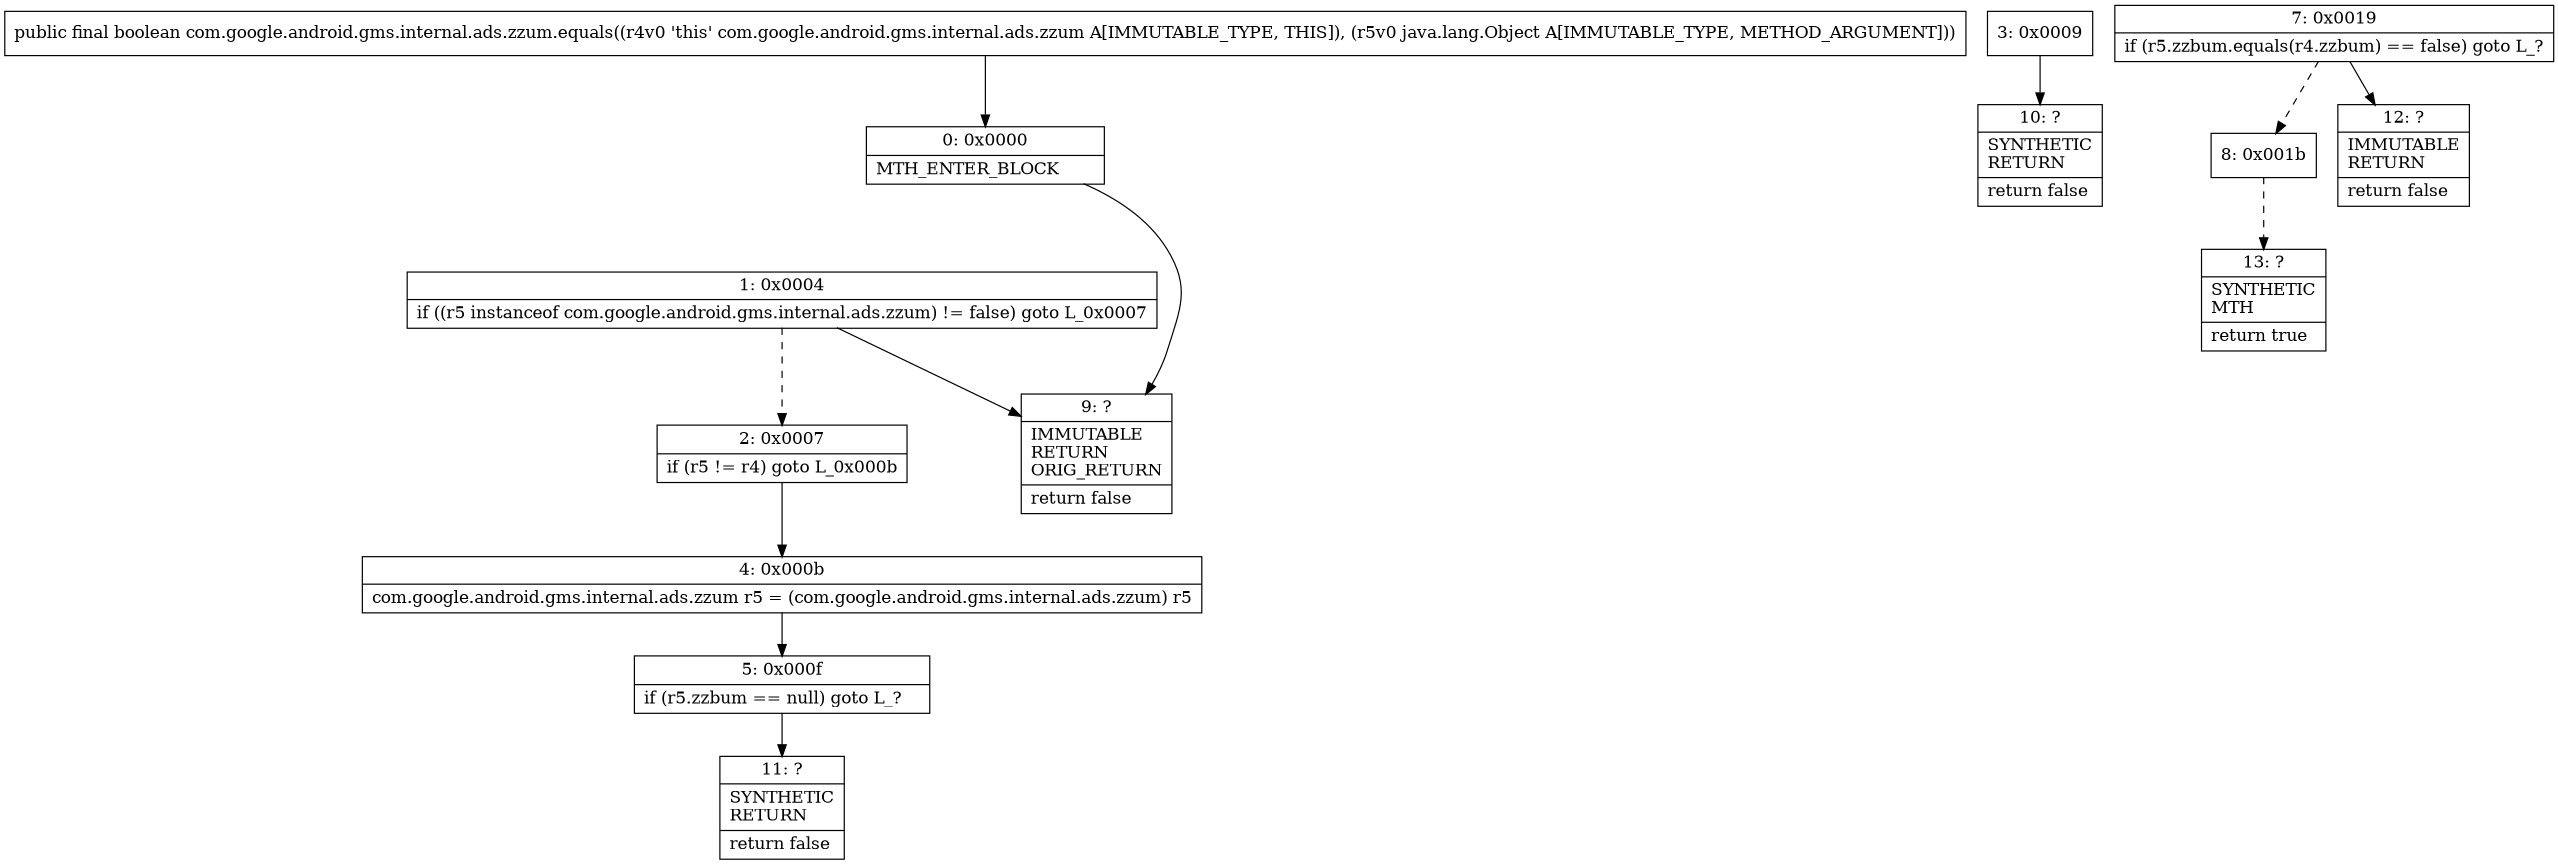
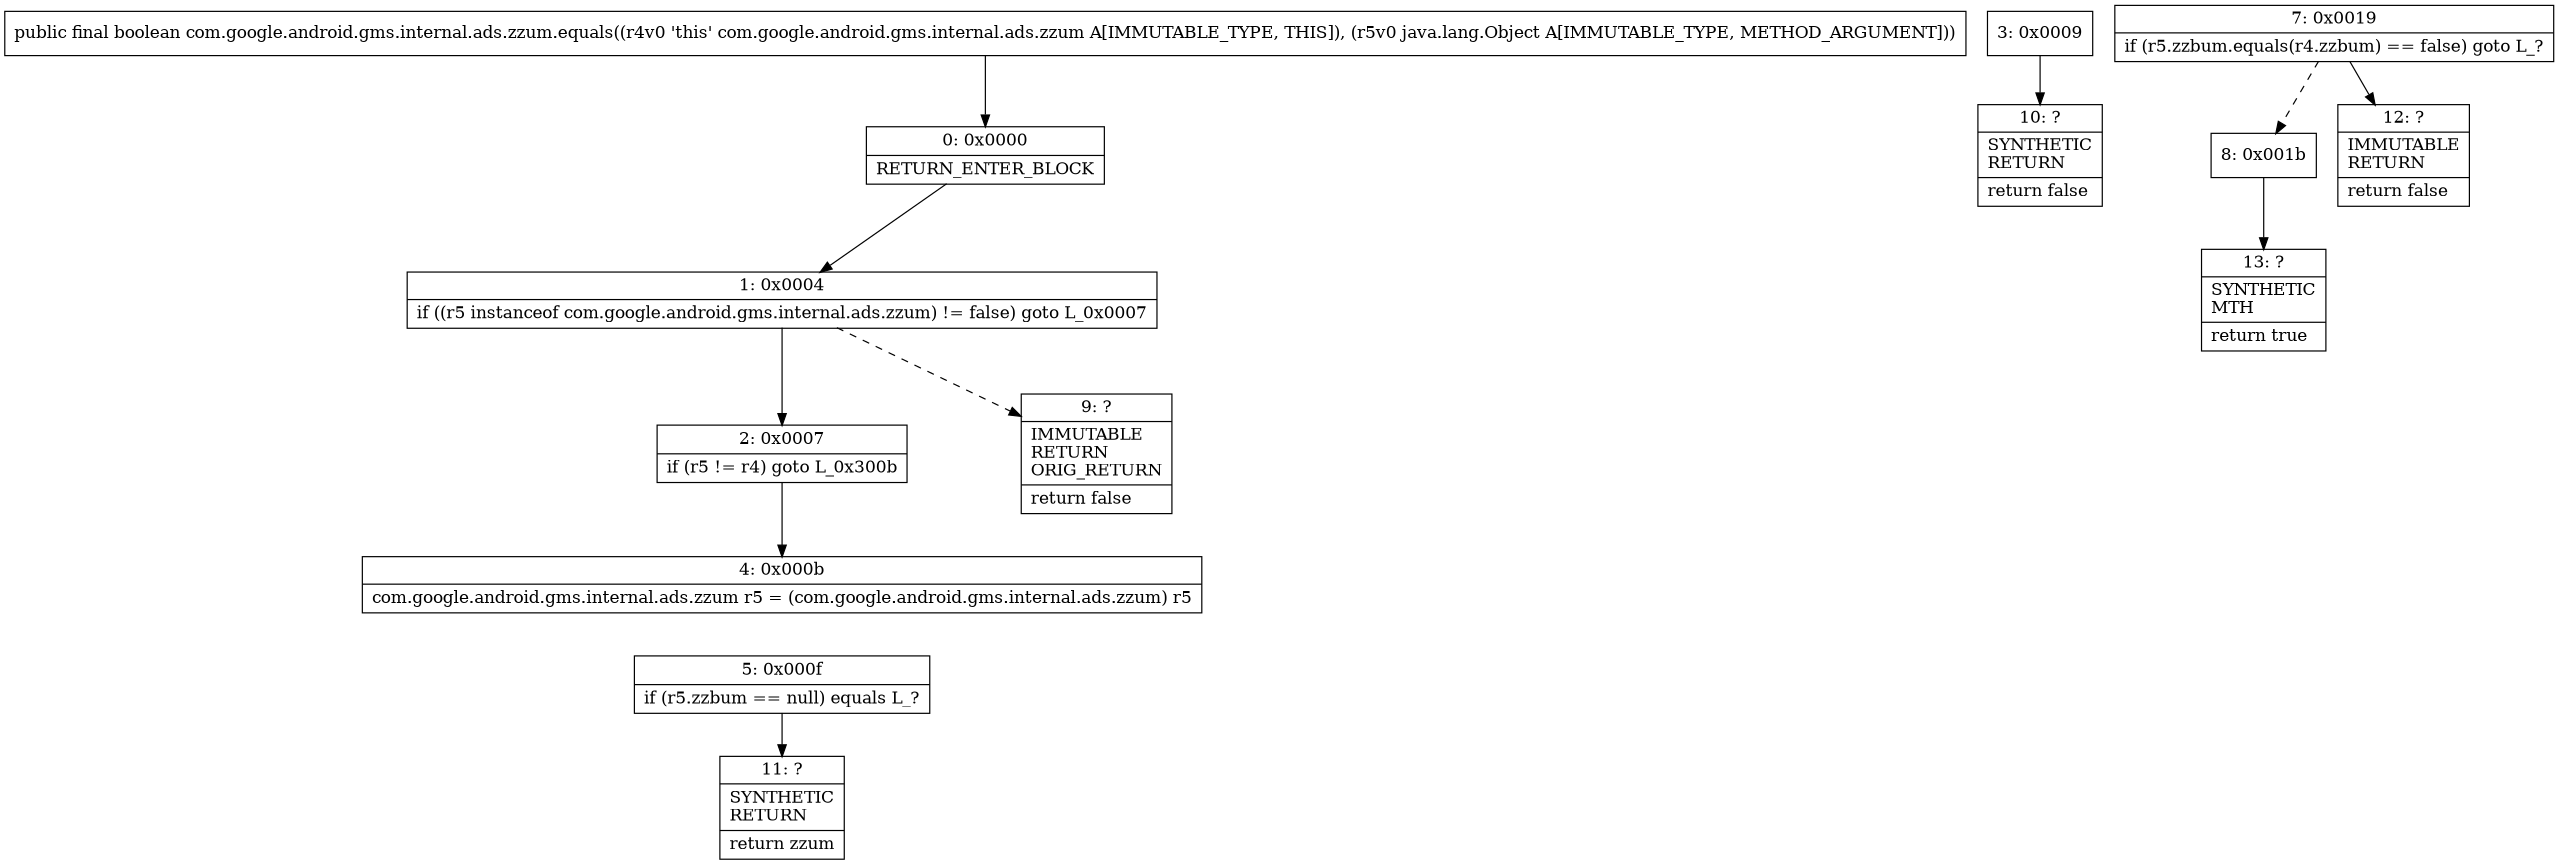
node "0: 0x0000": text "MTH_ENTER_BLOCK" -> "RETURN_ENTER_BLOCK"
edge "8: 0x001b" -> "13: ?": style dashed -> solid
edge "0: 0x0000" -> "9: ?": now "0: 0x0000" -> "1: 0x0004"
edge "1: 0x0004" -> "9: ?": style solid -> dashed
edge "1: 0x0004" -> "2: 0x0007": style dashed -> solid
node "2: 0x0007": text "if (r5 != r4) goto L_0x000b" -> "if (r5 != r4) goto L_0x300b"
edge "4: 0x000b" -> "5: 0x000f": removed
node "5: 0x000f": text "if (r5.zzbum == null) goto L_?" -> "if (r5.zzbum == null) equals L_?"
node "11: ?": text "return false" -> "return zzum"
